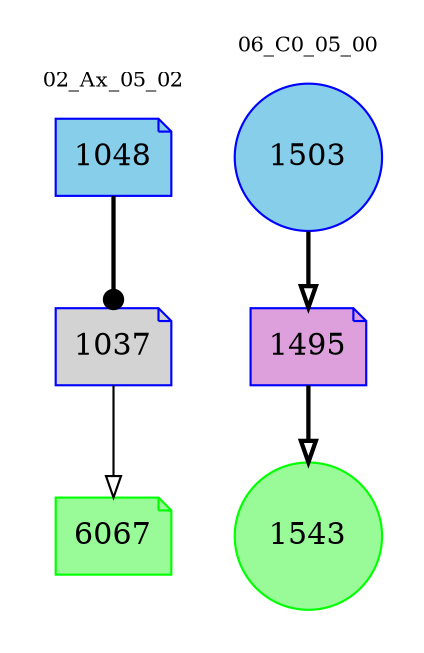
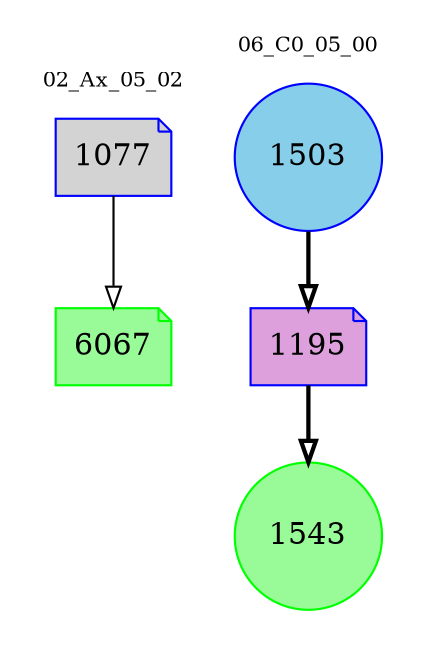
node "1048": removed
node "1037": label "1037" -> "1077"
node "1495": label "1495" -> "1195"
